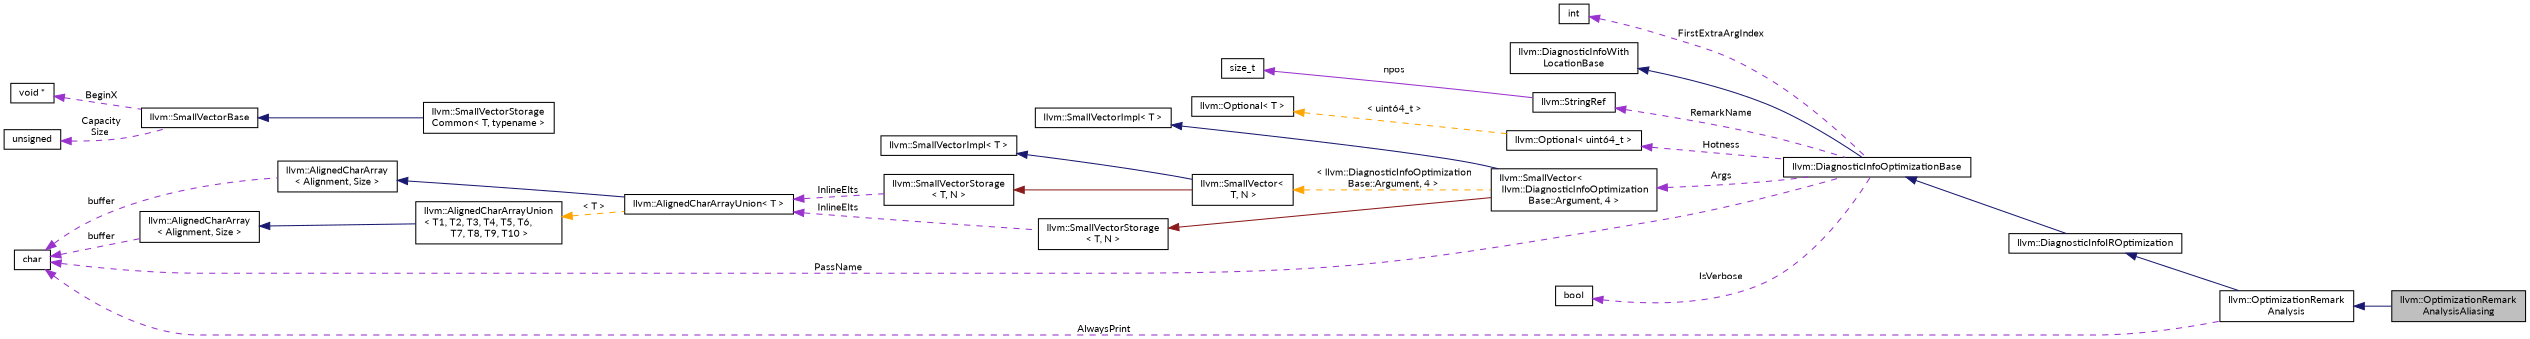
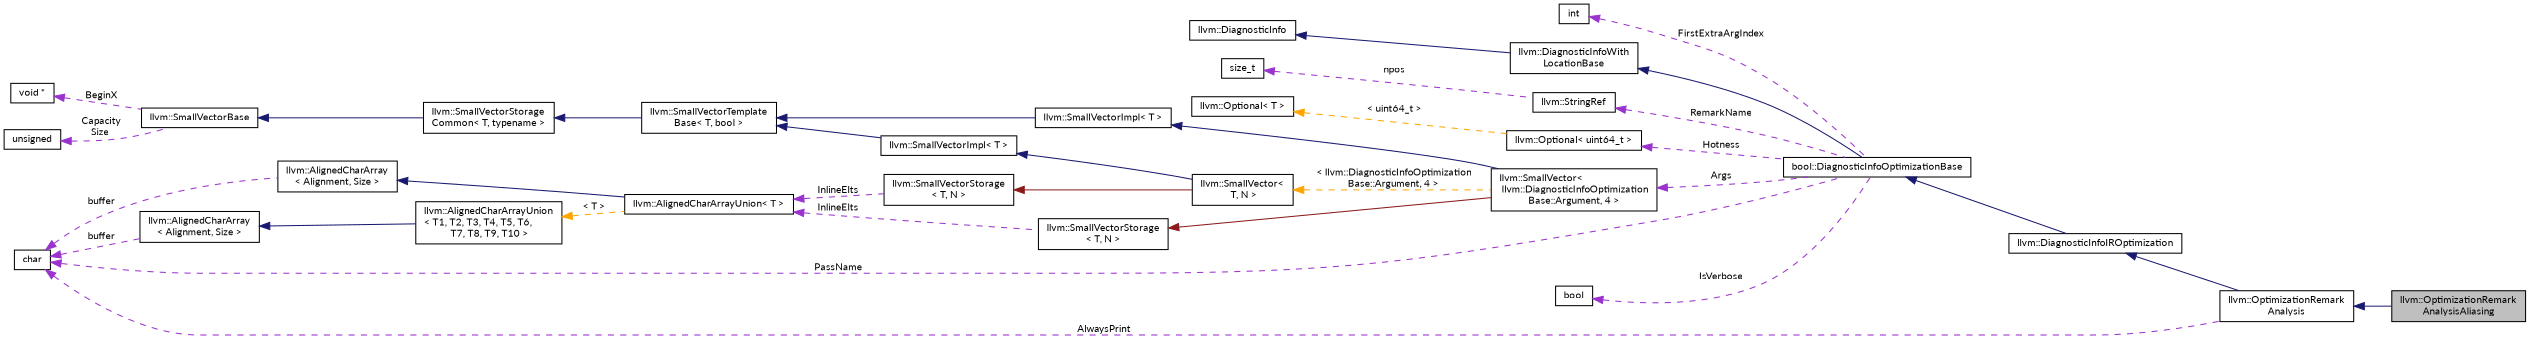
node "llvm::DiagnosticInfo": added
edge "llvm::StringRef" -> "size_t": style solid -> dashed
node "llvm::SmallVectorTemplate Base< T, bool >": added
node "llvm::DiagnosticInfoOptimizationBase": label "llvm::DiagnosticInfoOptimizationBase" -> "bool::DiagnosticInfoOptimizationBase"
